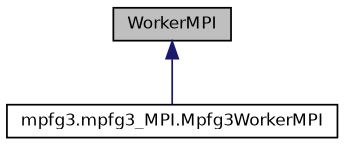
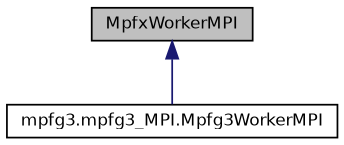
node "WorkerMPI": label "WorkerMPI" -> "MpfxWorkerMPI"
